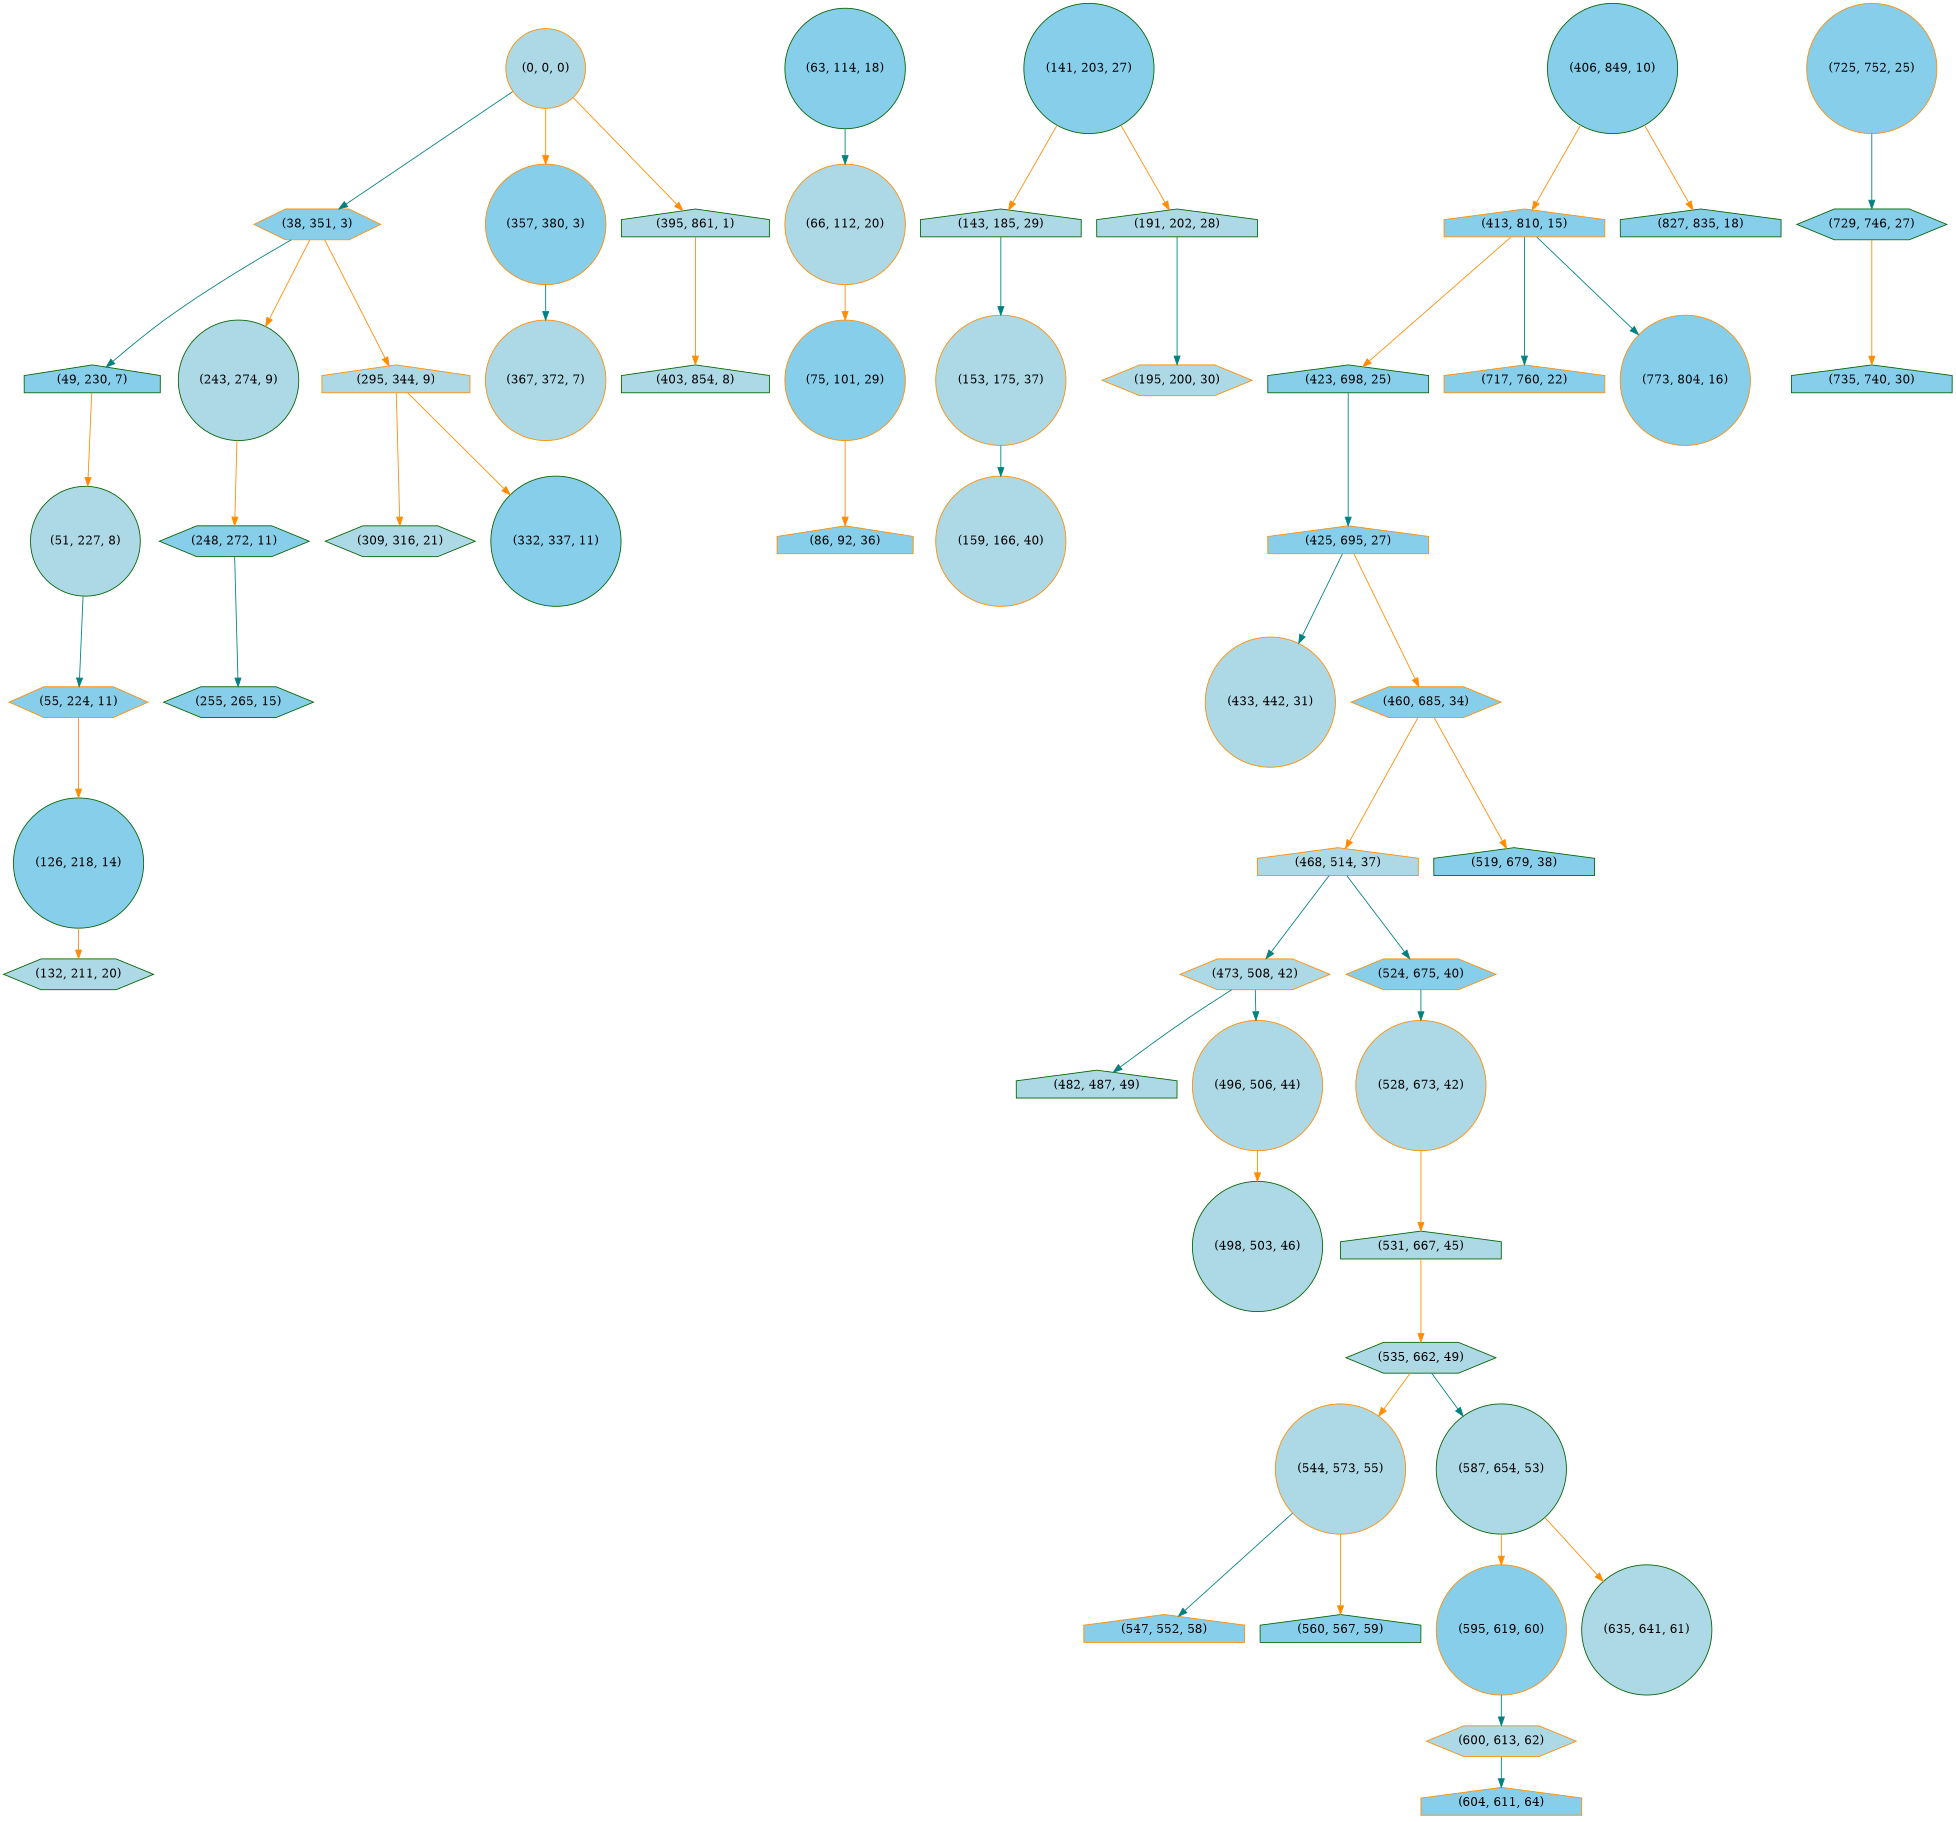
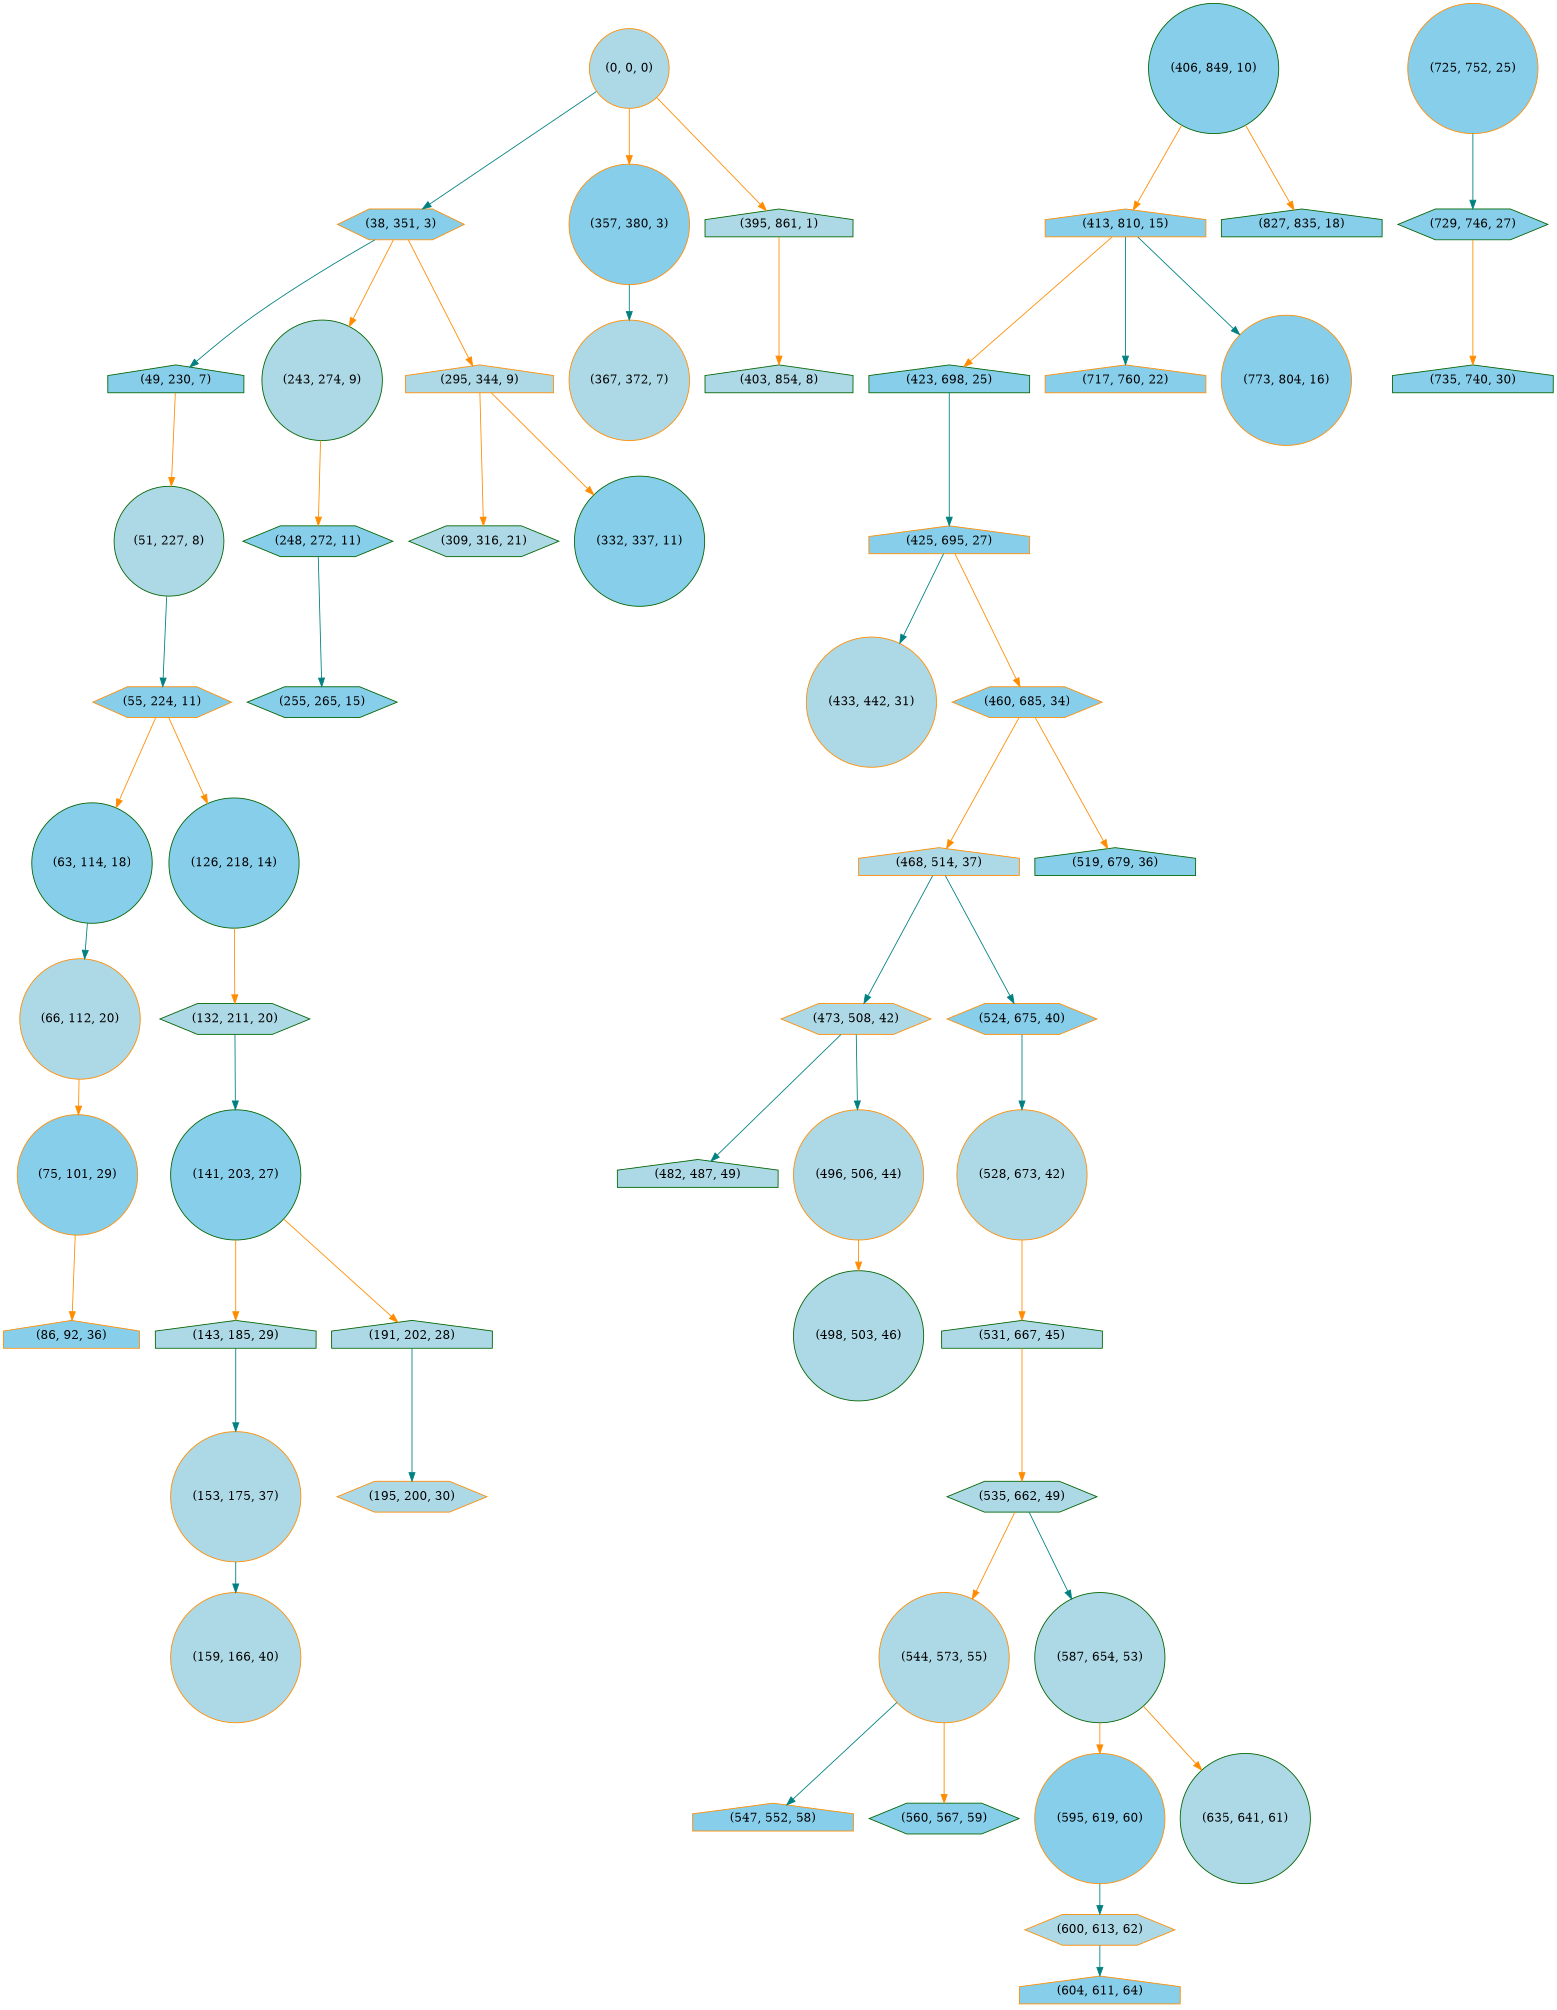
edge "(55, 224, 11)" -> "(63, 114, 18)": added
node "(519, 679, 38)": label "(519, 679, 38)" -> "(519, 679, 36)"
edge "(132, 211, 20)" -> "(141, 203, 27)": added
node "(560, 567, 59)": shape house -> hexagon
